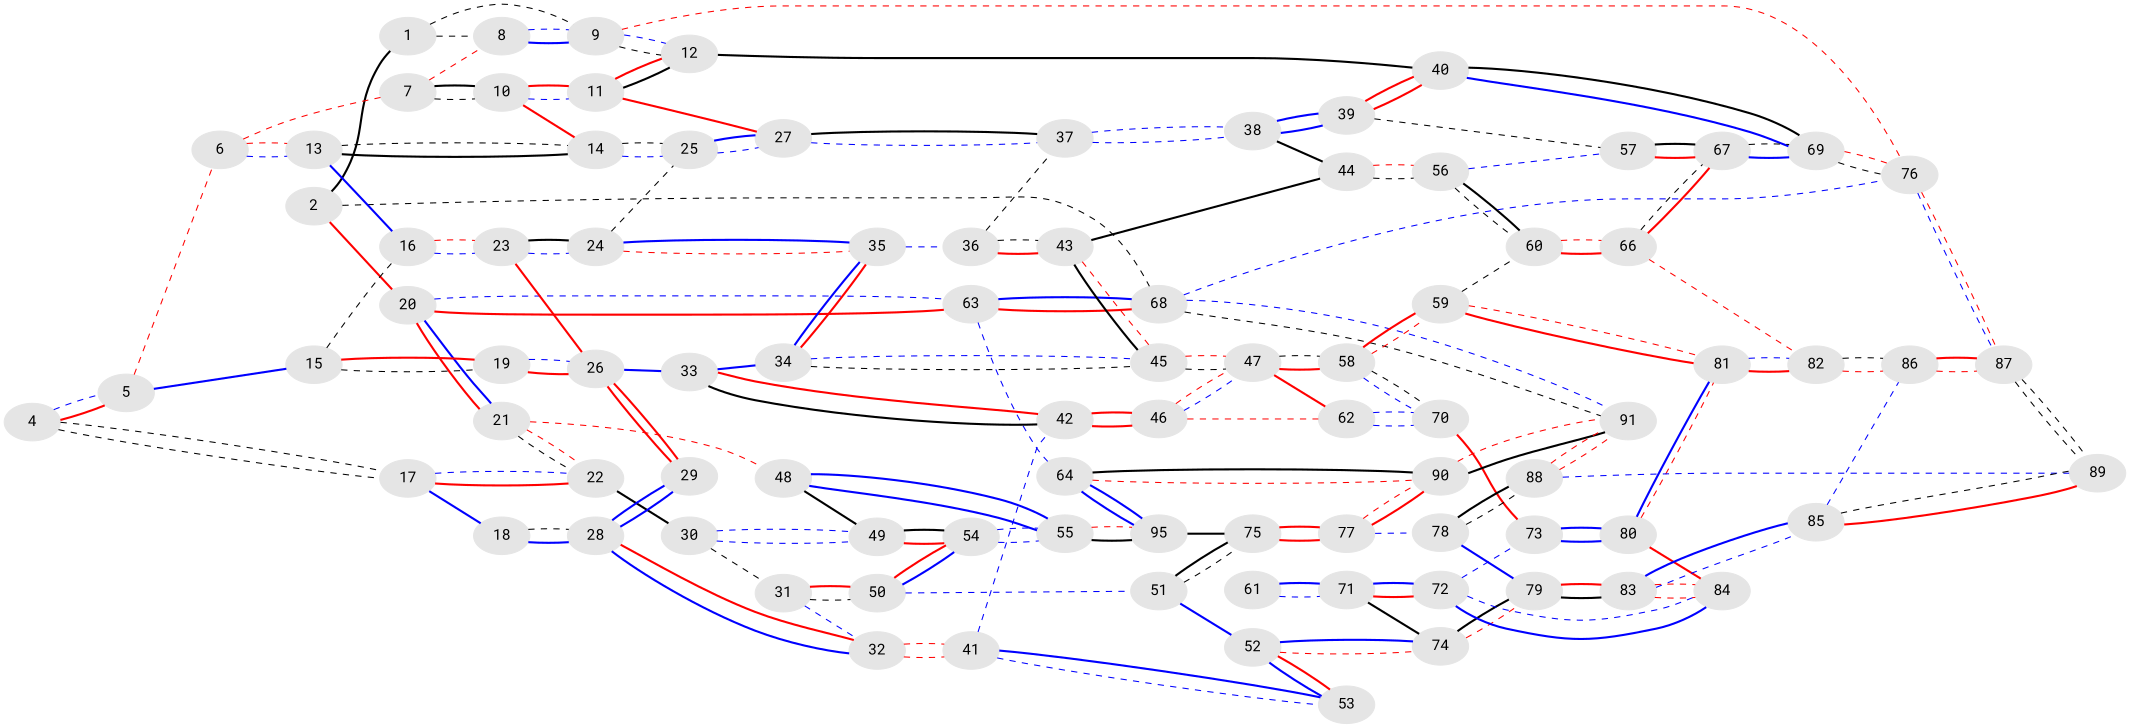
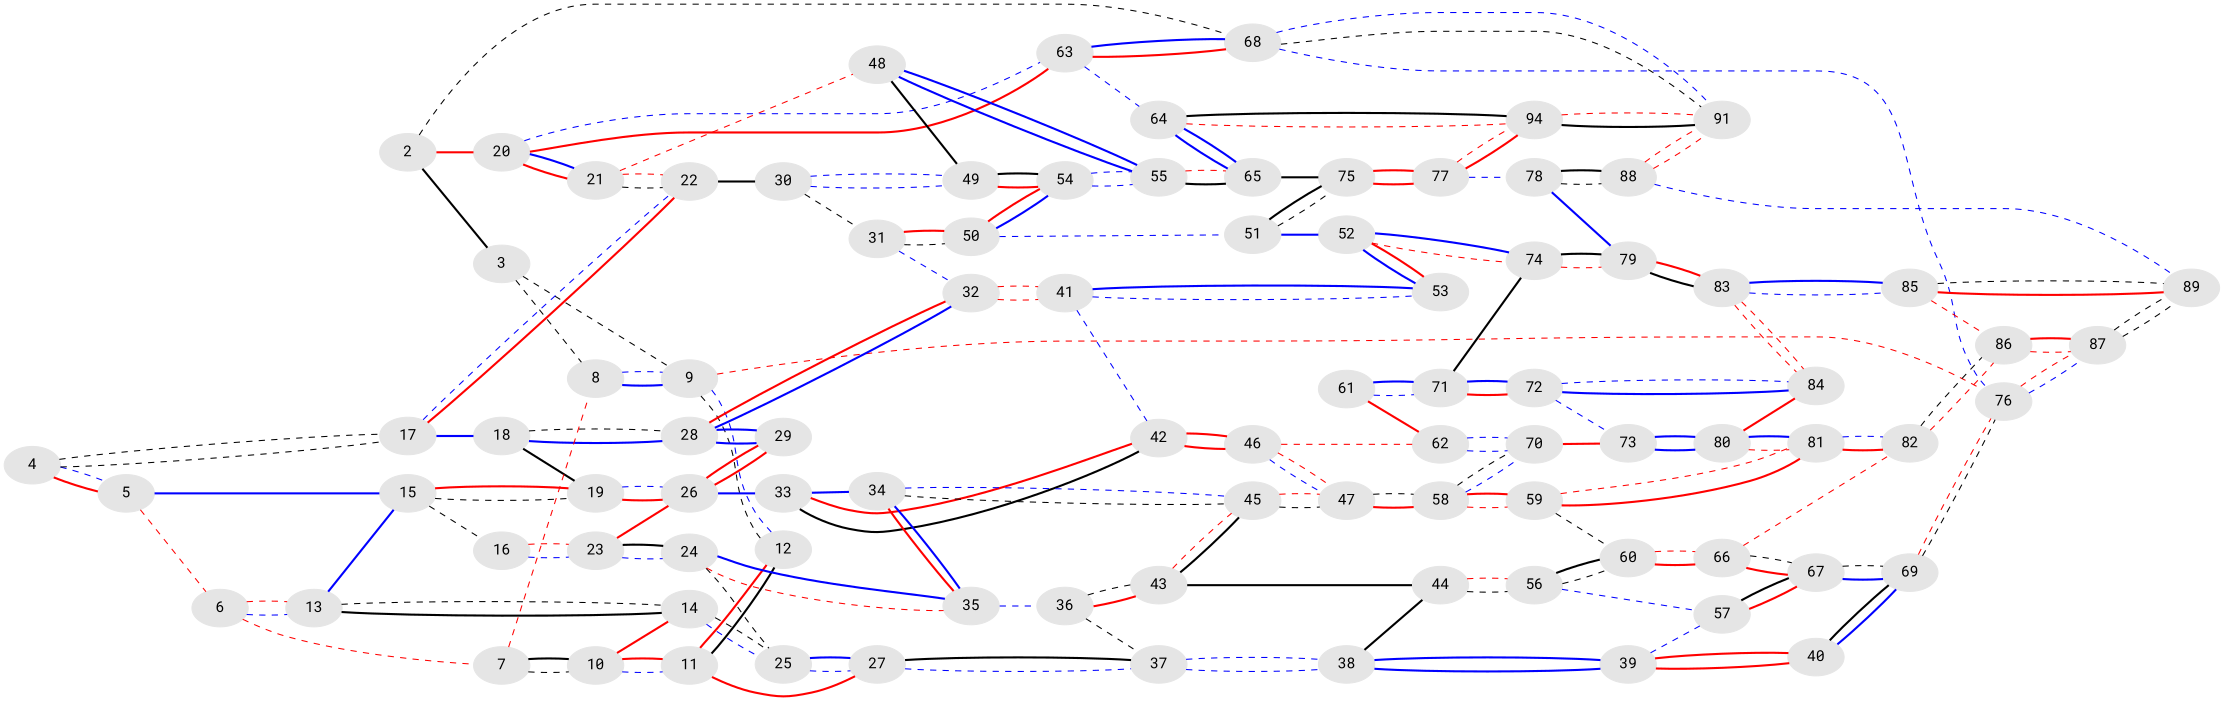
node "1": label "1" -> "3"
edge "12" -- "40": removed
edge "39" -- "57": color black -> blue
edge "13" -- "16": now "13" -- "15"
edge "47" -- "62": now "61" -- "62"
edge "86" -- "85": color blue -> red
edge "18" -- "19": added
node "90": label "90" -> "94"
node "95": label "95" -> "65"
